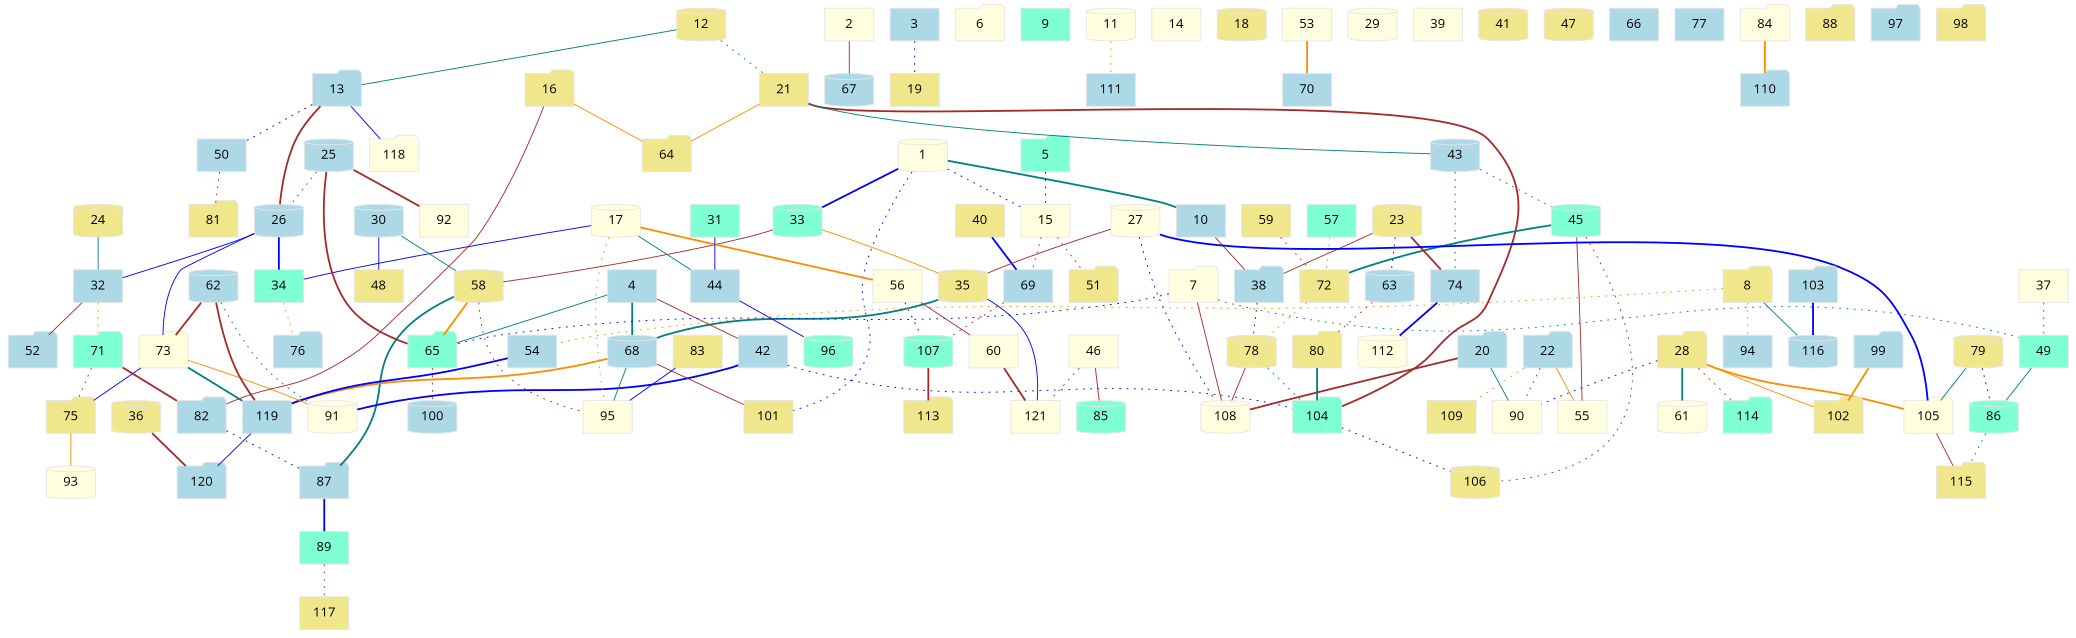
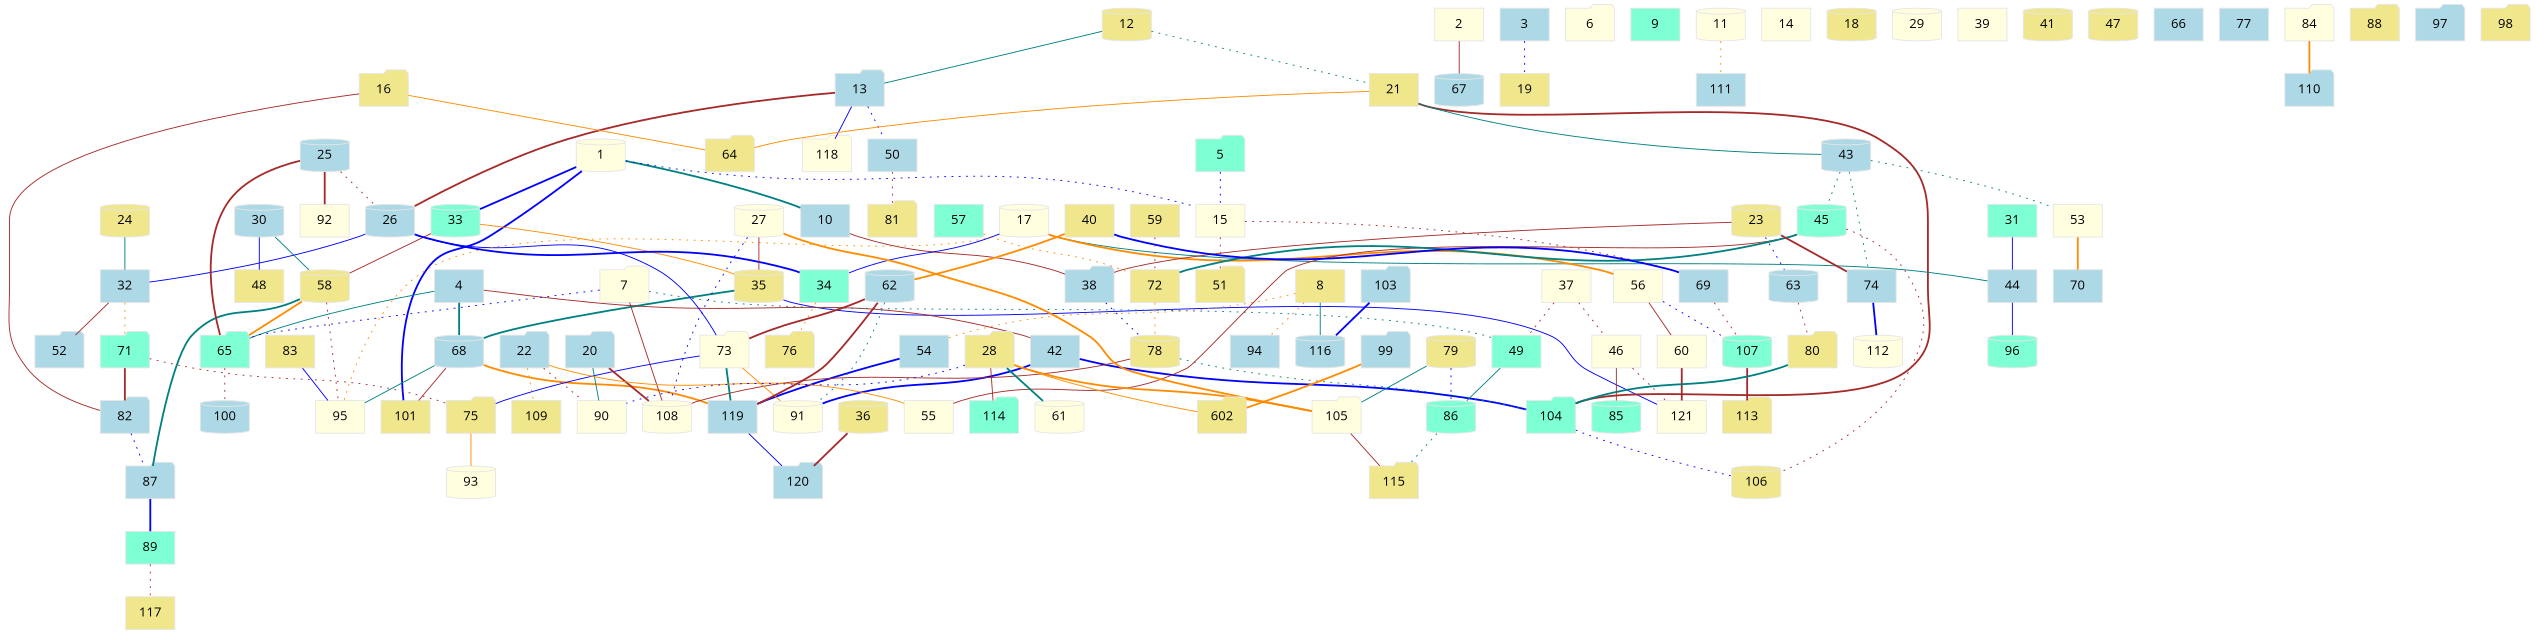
edge "43" -- "53": added
edge "27" -- "105": color blue -> darkorange
edge "40" -- "62": added
node "8": shape folder -> box
edge "1" -- "101": style dotted -> bold
edge "37" -- "46": added
node "76": fillcolor lightblue -> khaki
edge "28" -- "114": style dotted -> solid
edge "42" -- "104": style dotted -> bold
node "102": label "102" -> "602"
